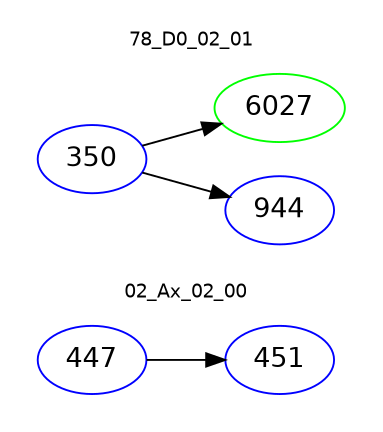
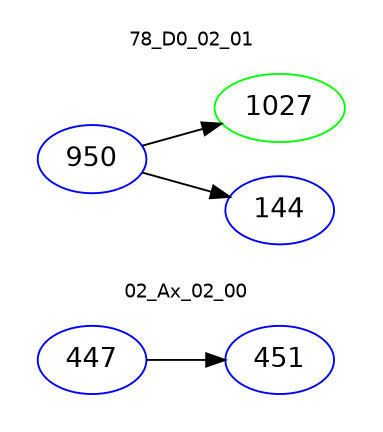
node "6027": label "6027" -> "1027"
node "350": label "350" -> "950"
node "944": label "944" -> "144"
